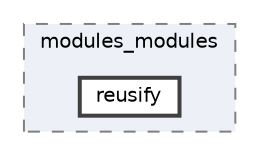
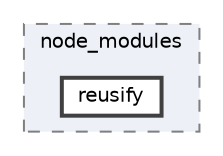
cluster "modules_modules": label "modules_modules" -> "node_modules"
